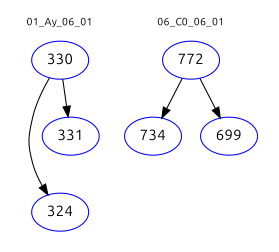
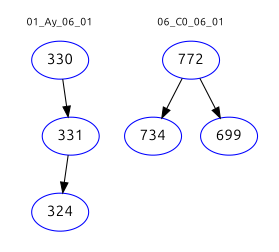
edge "330" -> "324": now "331" -> "324"
